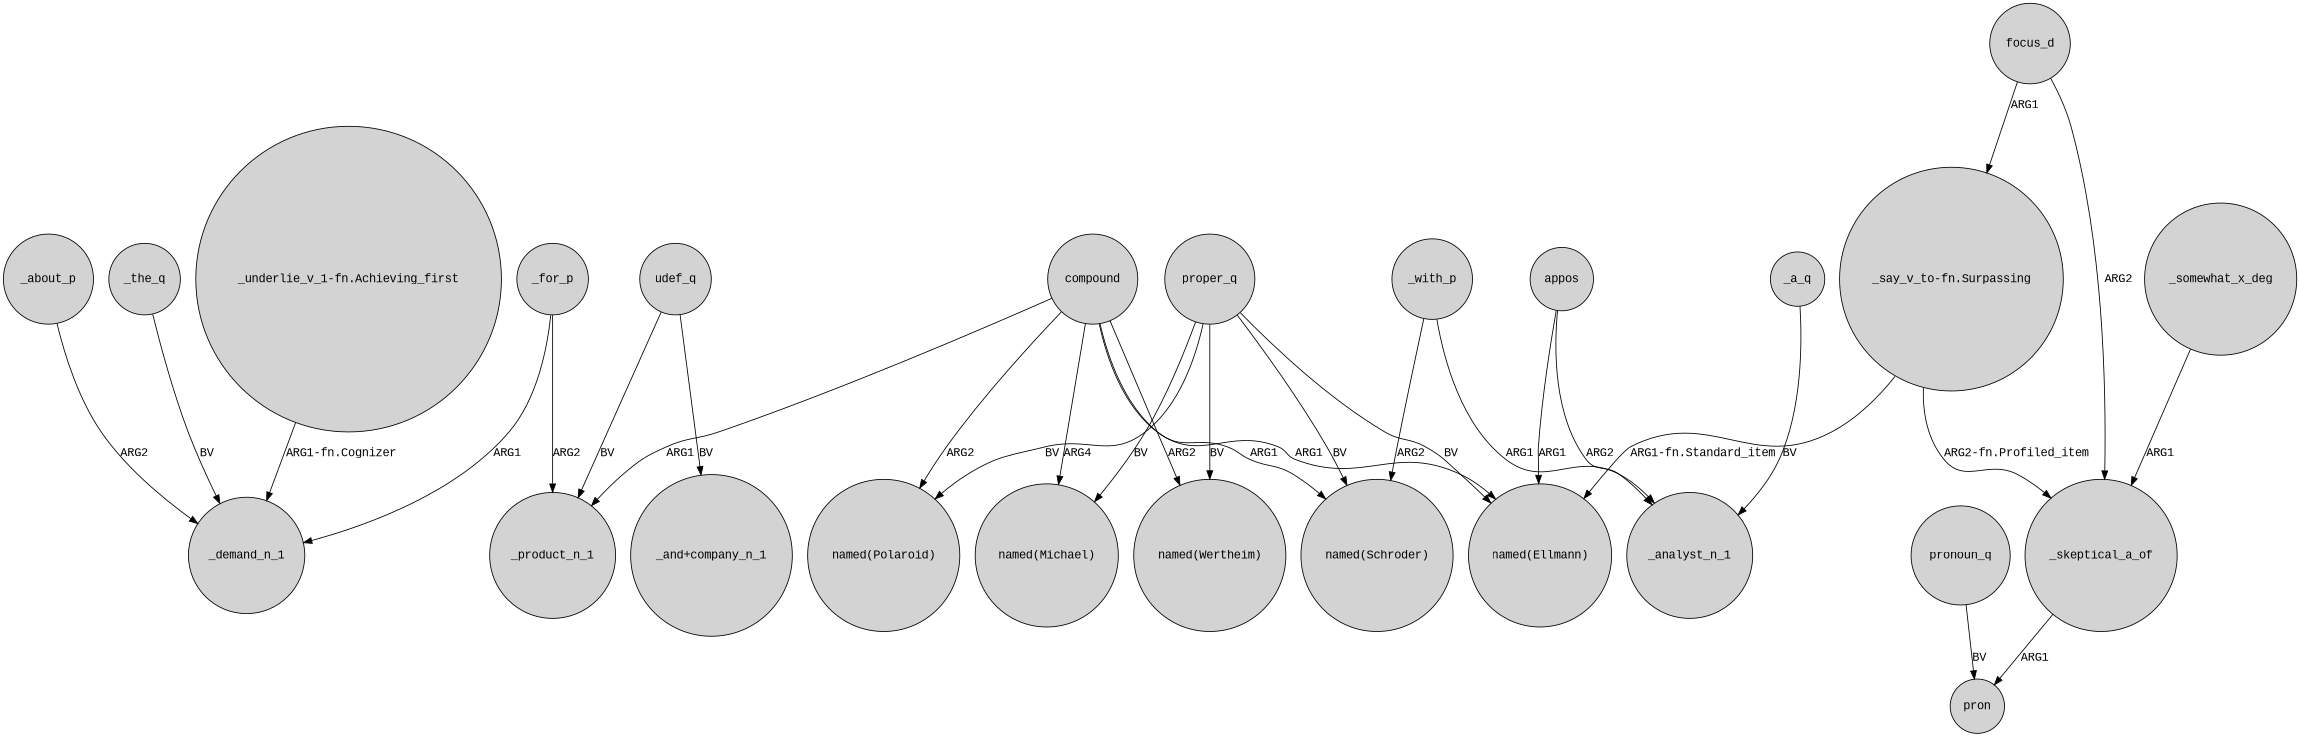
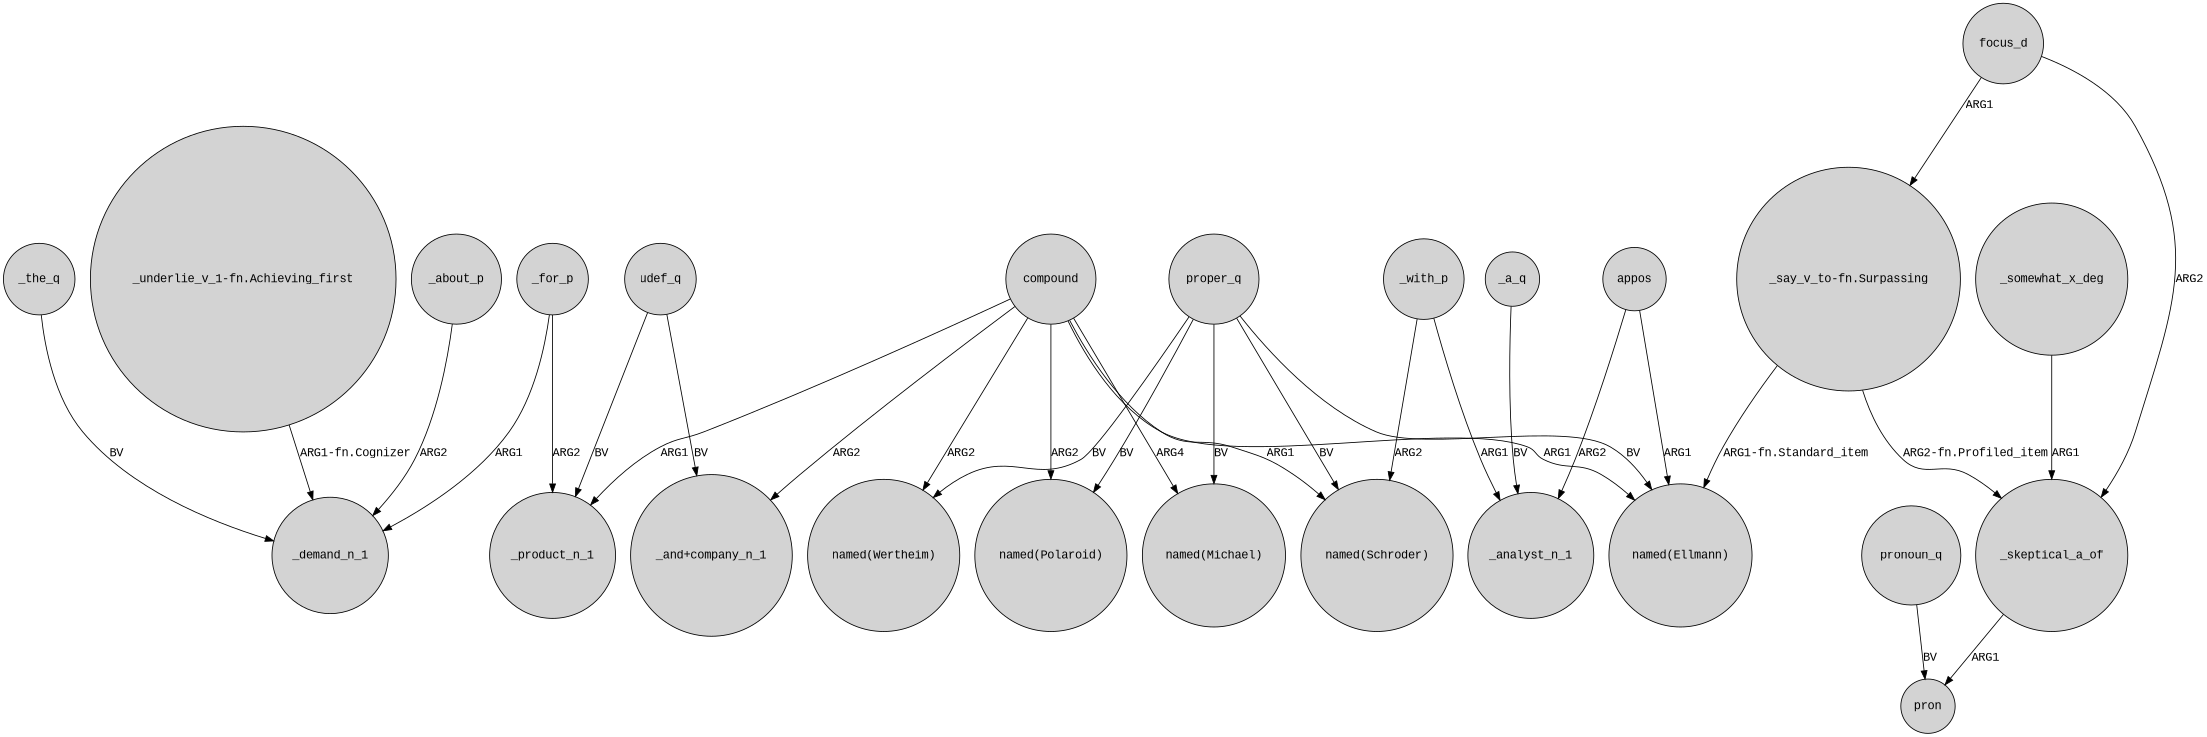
edge "compound" -> "_and+company_n_1": added, label "ARG2"
